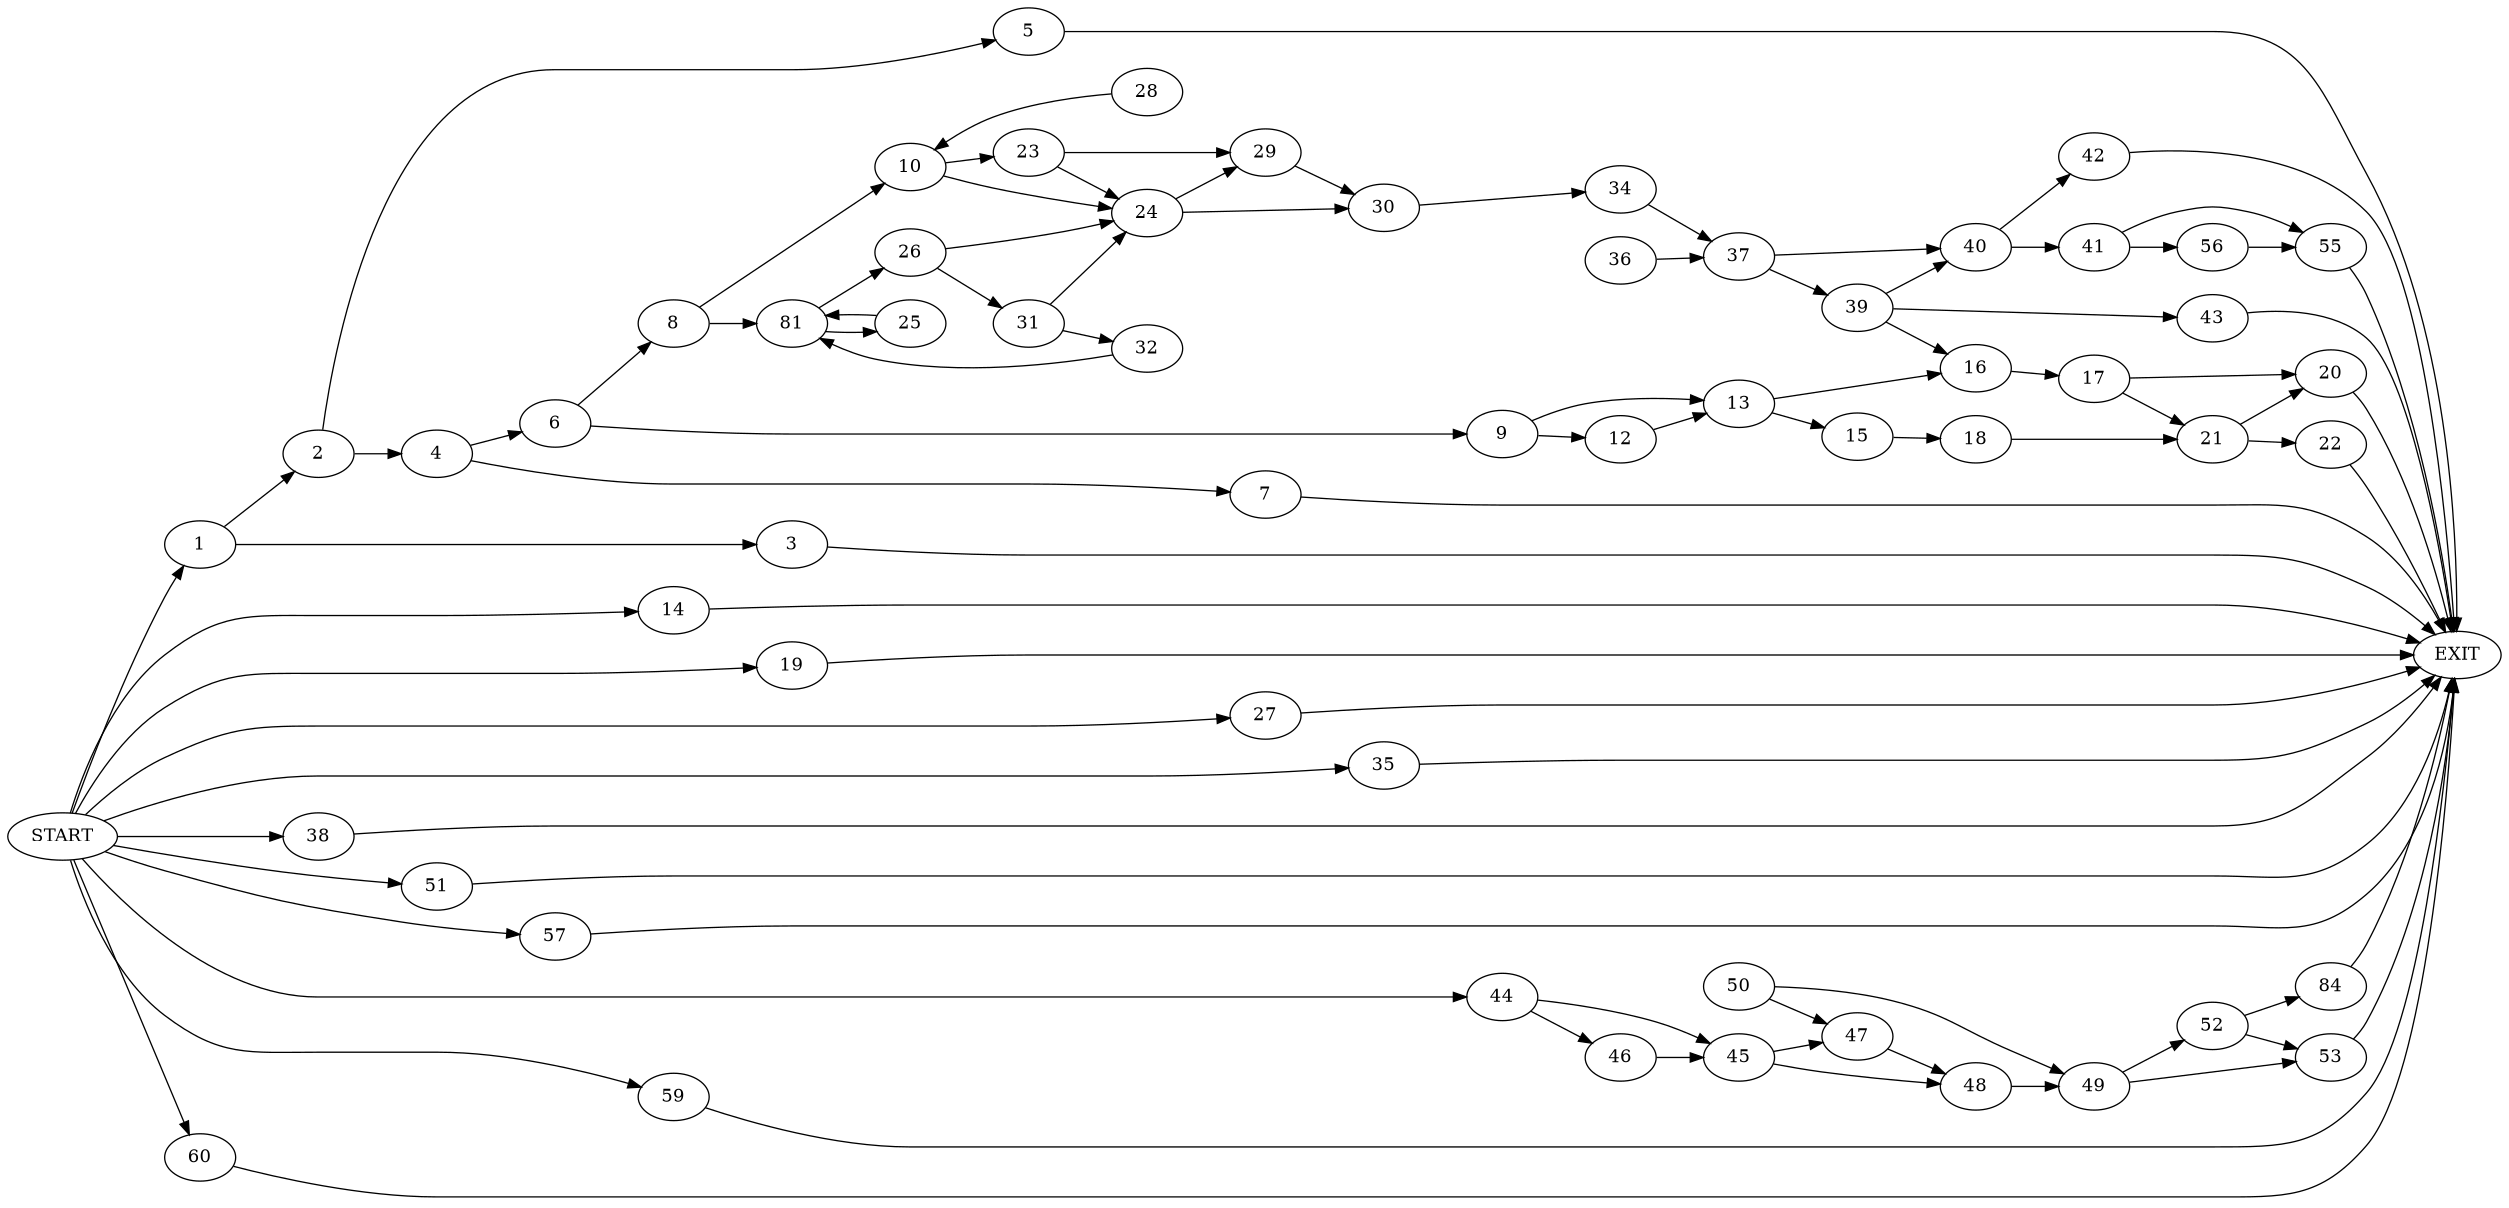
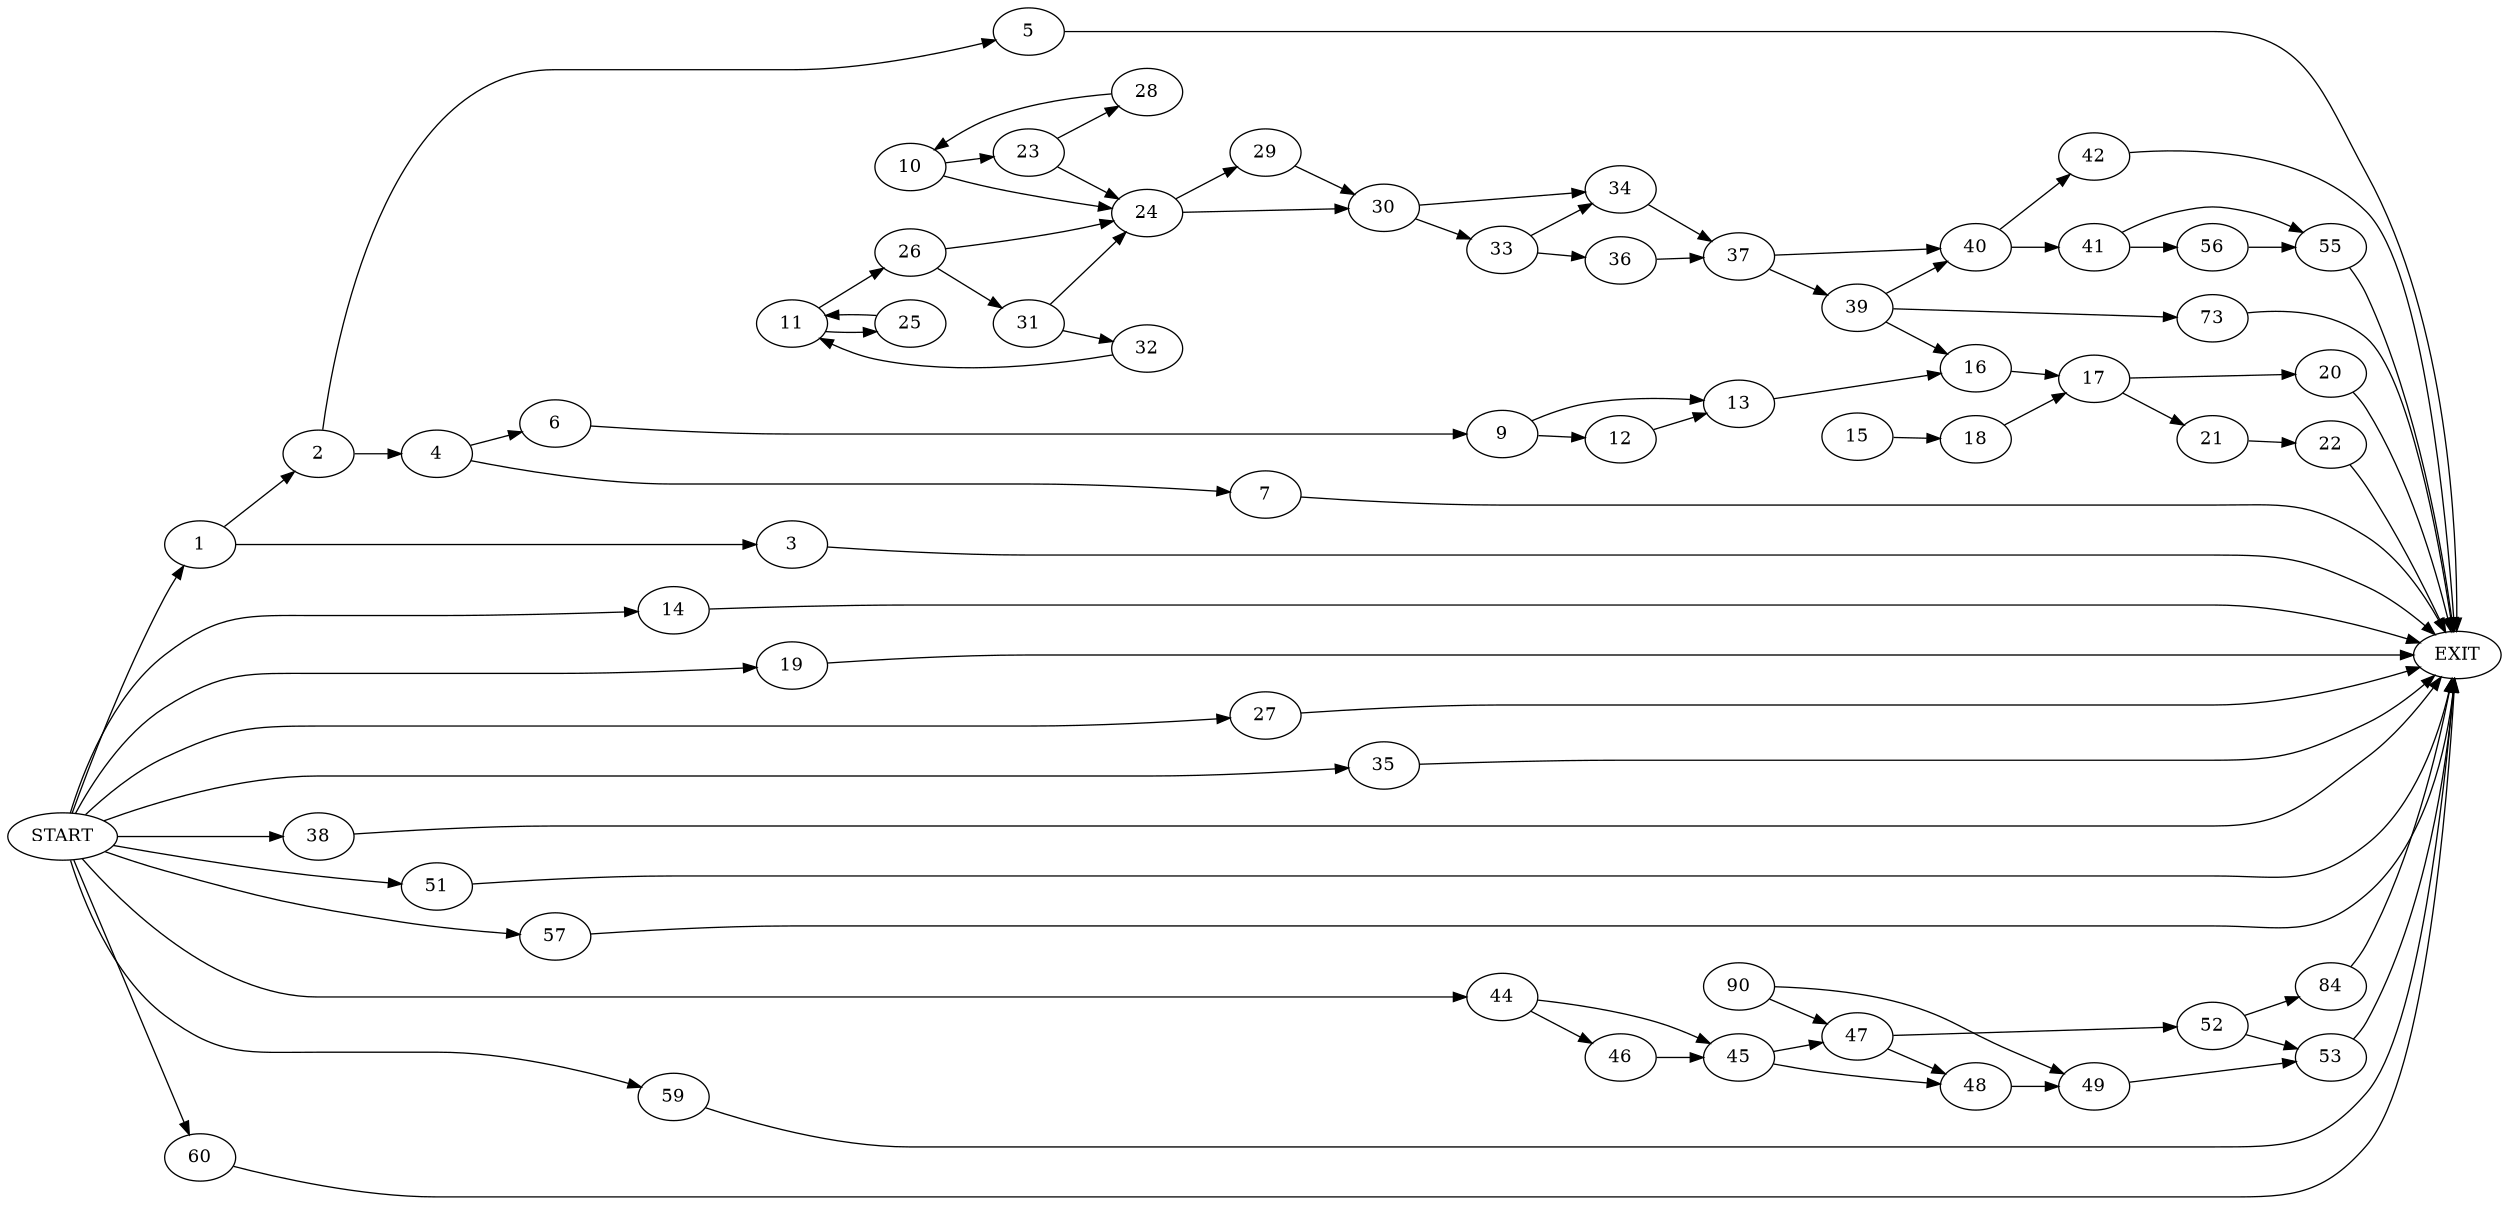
edge "23" -> "29": now "23" -> "28"
node "33": added
node "43": label "43" -> "73"
node "8": removed
node "81": label "81" -> "11"
edge "21" -> "20": removed
edge "13" -> "15": removed
edge "18" -> "21": now "18" -> "17"
node "50": label "50" -> "90"
edge "49" -> "52": now "47" -> "52"
